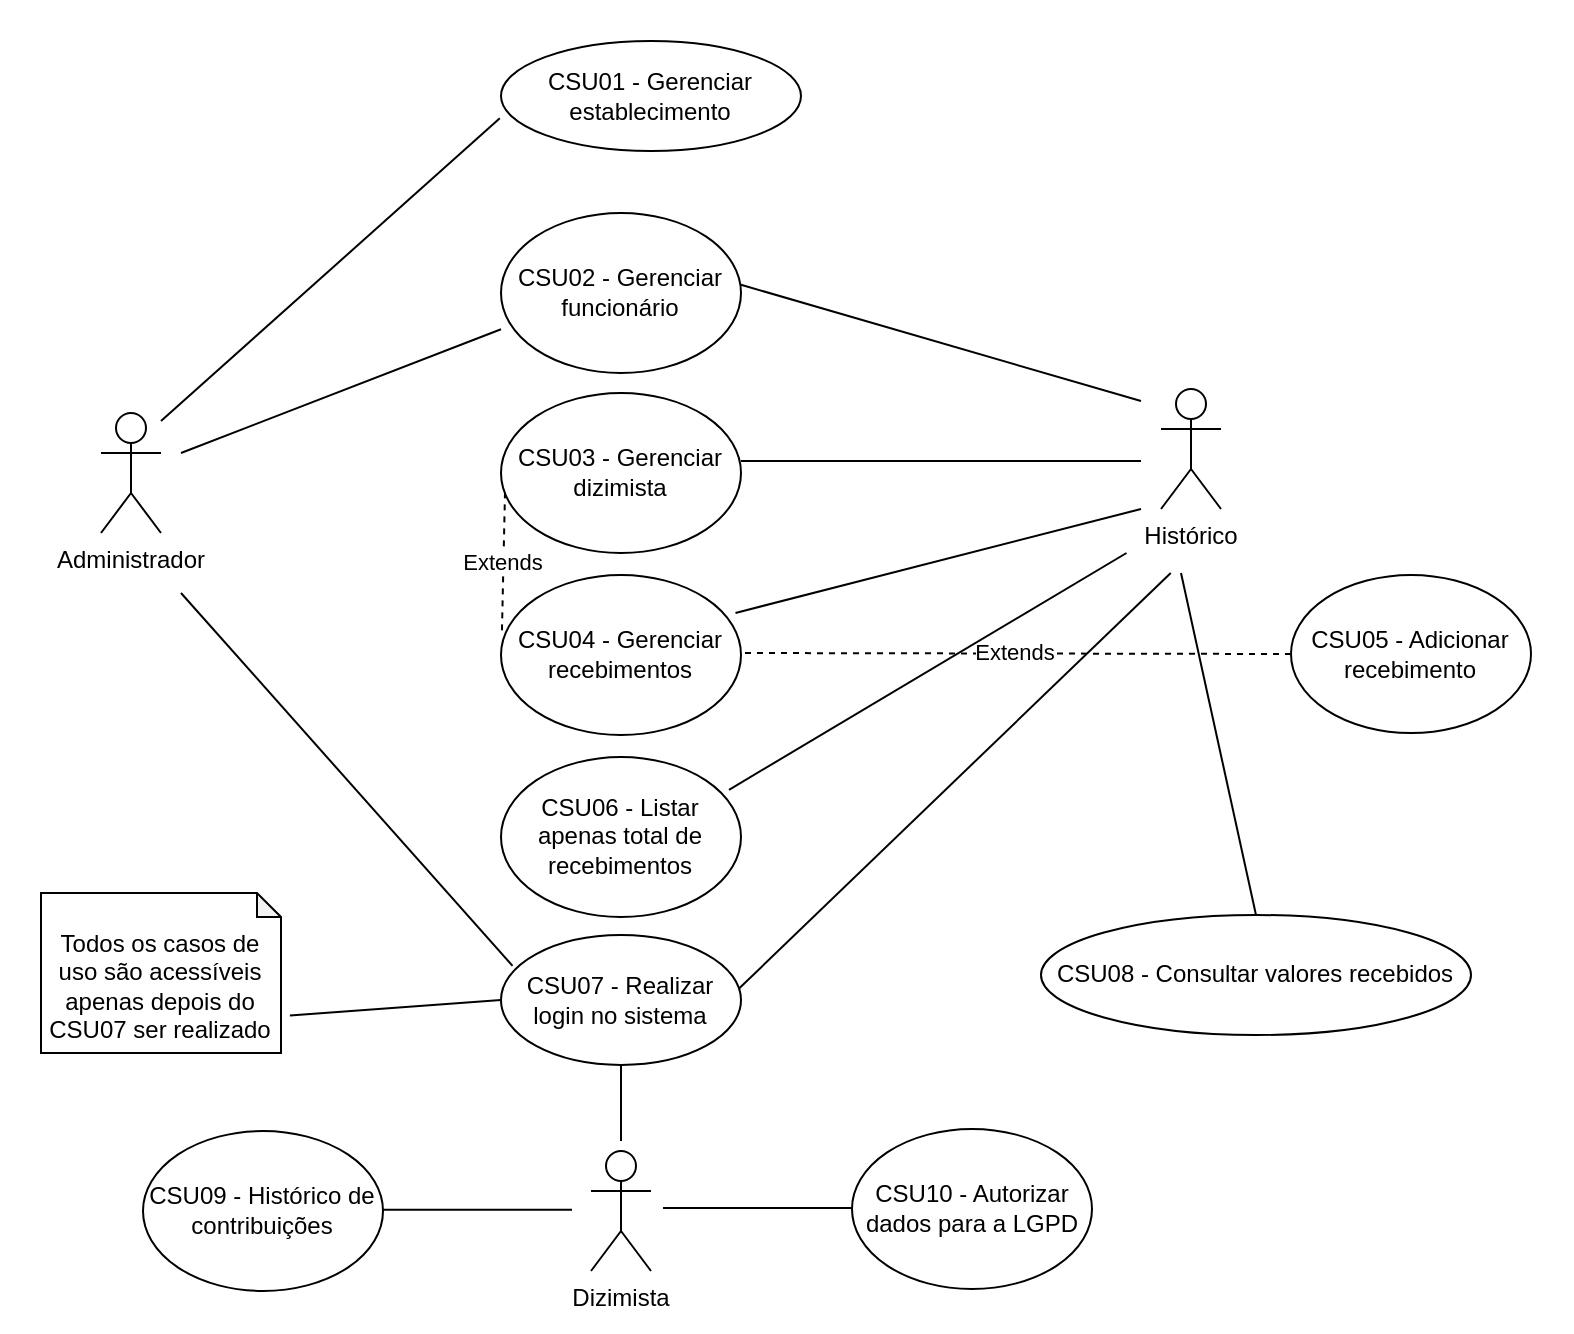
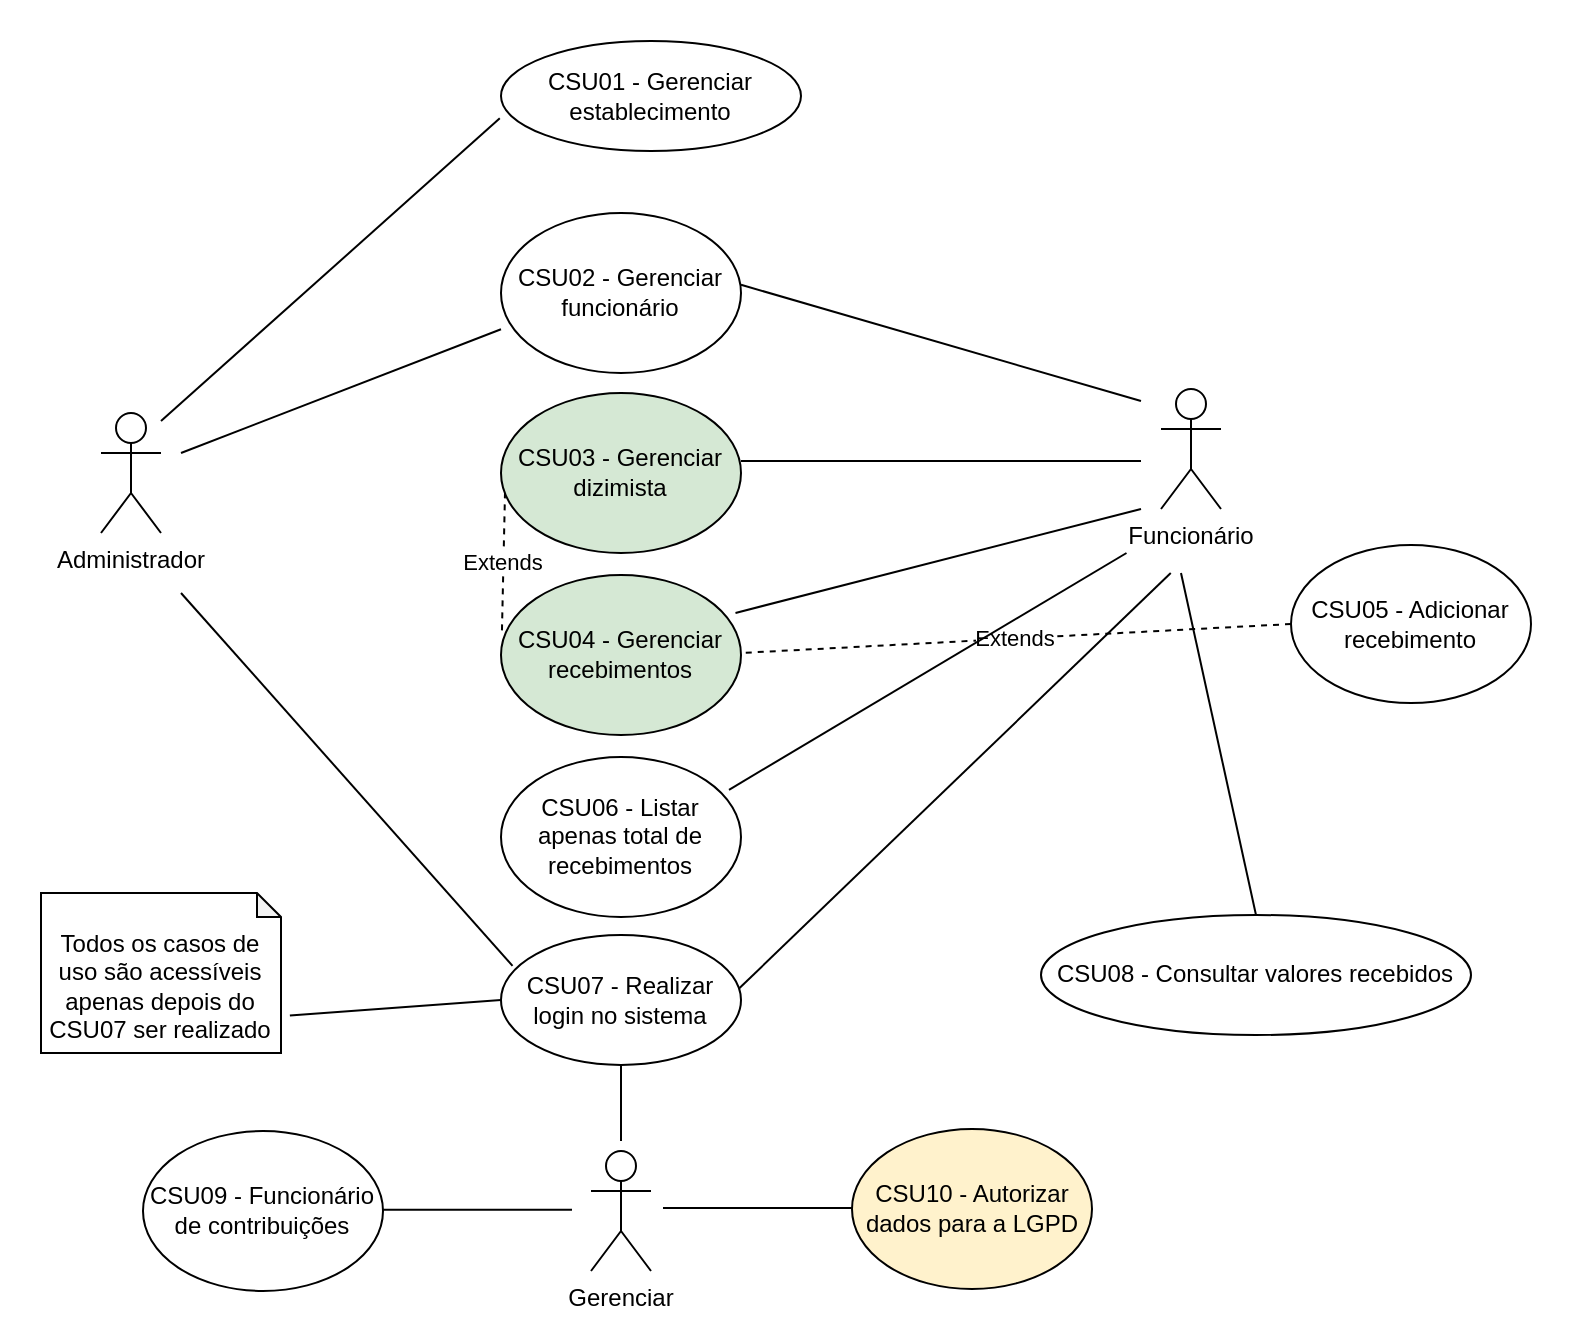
node "CSU03 - Gerenciar dizimista": fillcolor #ffffff -> #d5e8d4
node "Histórico": label "Histórico" -> "Funcionário"
node "CSU05 - Adicionar recebimento": moved (1411, 654) -> (1411, 624)
node "CSU04 - Gerenciar recebimentos": fillcolor #ffffff -> #d5e8d4
node "CSU10 - Autorizar dados para a LGPD": fillcolor #ffffff -> #fff2cc
node "CSU09 - Histórico de contribuições": label "CSU09 - Histórico de contribuições" -> "CSU09 - Funcionário de contribuições"
node "Dizimista": label "Dizimista" -> "Gerenciar"
